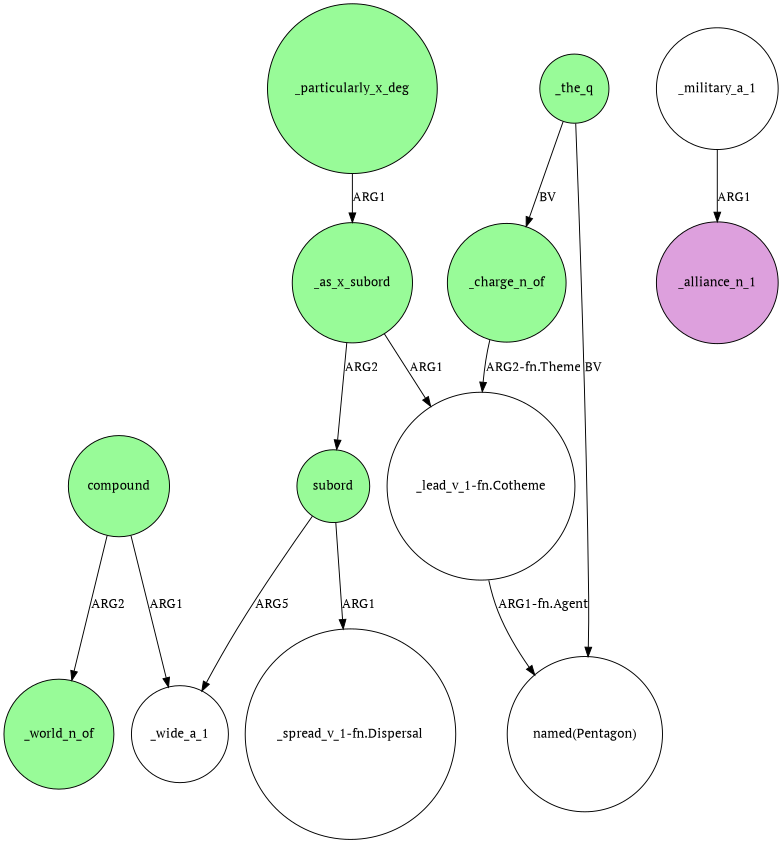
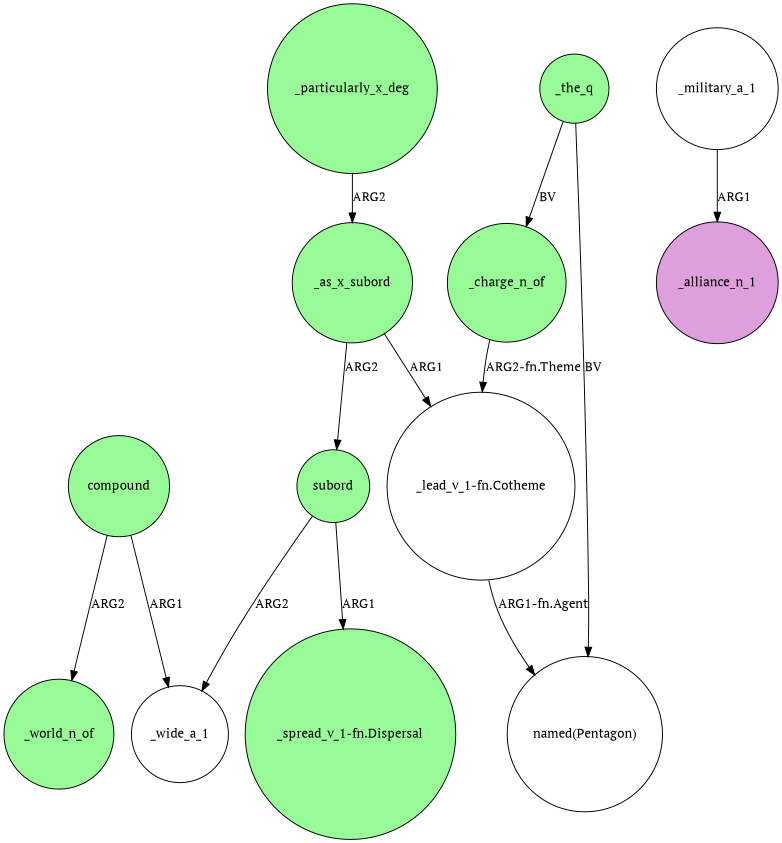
edge "_particularly_x_deg" -> "_as_x_subord": label "ARG1" -> "ARG2"
edge "subord" -> "_wide_a_1": label "ARG5" -> "ARG2"
node "_spread_v_1-fn.Dispersal": fillcolor white -> palegreen
